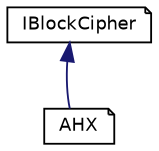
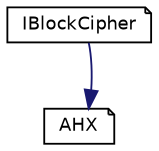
edge "AHX" -> "IBlockCipher": reversed
